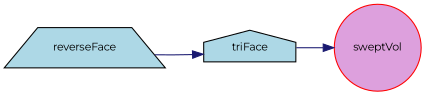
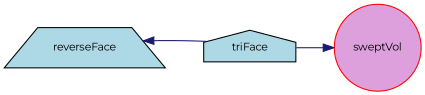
edge "reverseFace" -> "triFace": reversed
